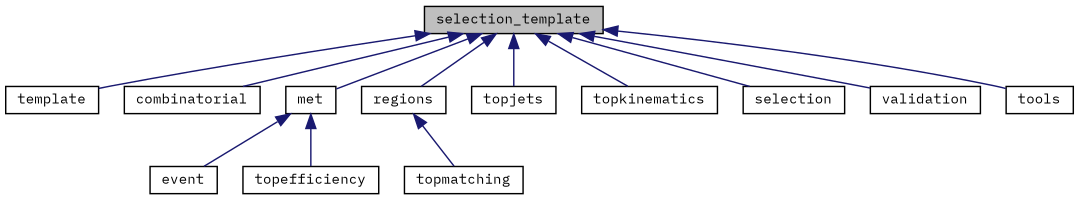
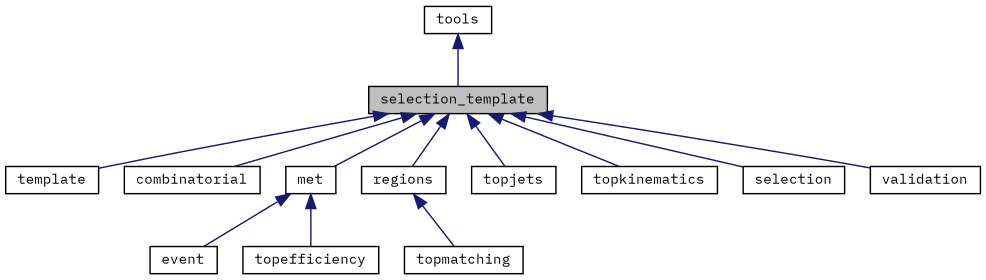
edge "tools" -> "selection_template": reversed
